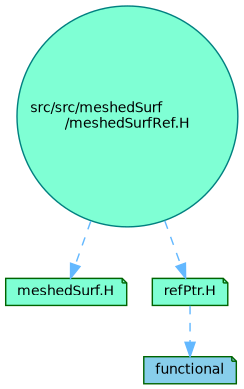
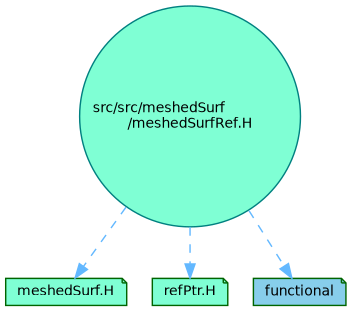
edge "refPtr.H" -> "functional": now "src/src/meshedSurf /meshedSurfRef.H" -> "functional"
